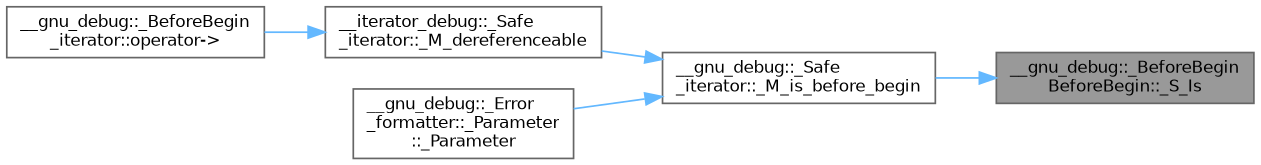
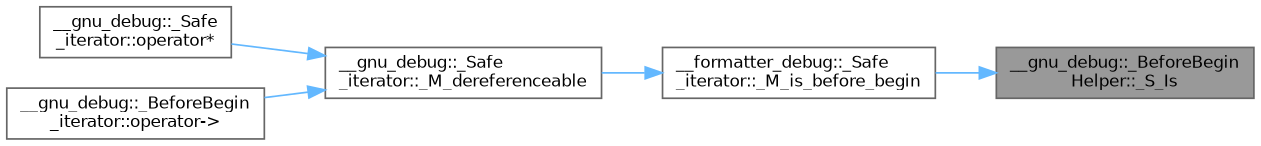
node "__gnu_debug::_Safe _iterator::operator*": added
node "__iterator_debug::_Safe _iterator::_M_dereferenceable": label "__iterator_debug::_Safe _iterator::_M_dereferenceable" -> "__gnu_debug::_Safe _iterator::_M_dereferenceable"
node "__gnu_debug::_Safe _iterator::_M_is_before_begin": label "__gnu_debug::_Safe _iterator::_M_is_before_begin" -> "__formatter_debug::_Safe _iterator::_M_is_before_begin"
node "__gnu_debug::_BeforeBegin BeforeBegin::_S_Is": label "__gnu_debug::_BeforeBegin BeforeBegin::_S_Is" -> "__gnu_debug::_BeforeBegin Helper::_S_Is"
node "__gnu_debug::_Error _formatter::_Parameter ::_Parameter": removed
